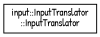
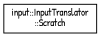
node "input::InputTranslator ::InputTranslator": label "input::InputTranslator ::InputTranslator" -> "input::InputTranslator ::Scratch"
